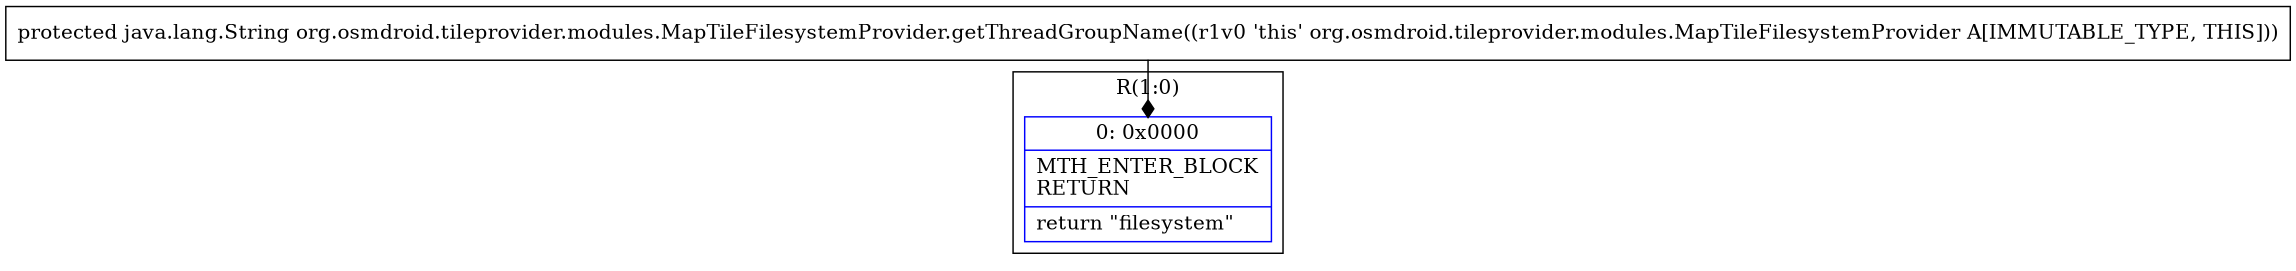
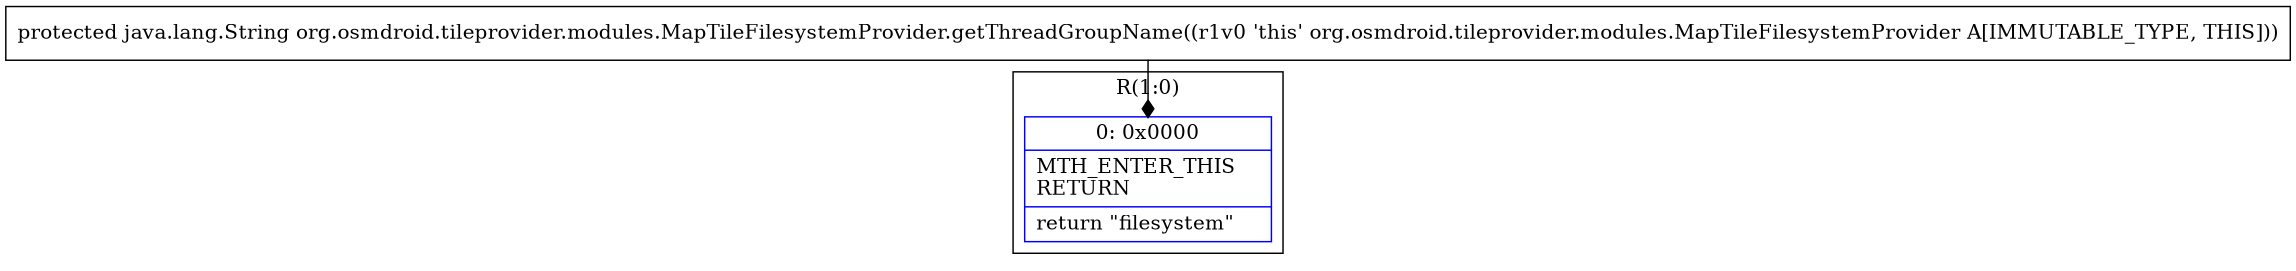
node "0: 0x0000": text "MTH_ENTER_BLOCK" -> "MTH_ENTER_THIS"
